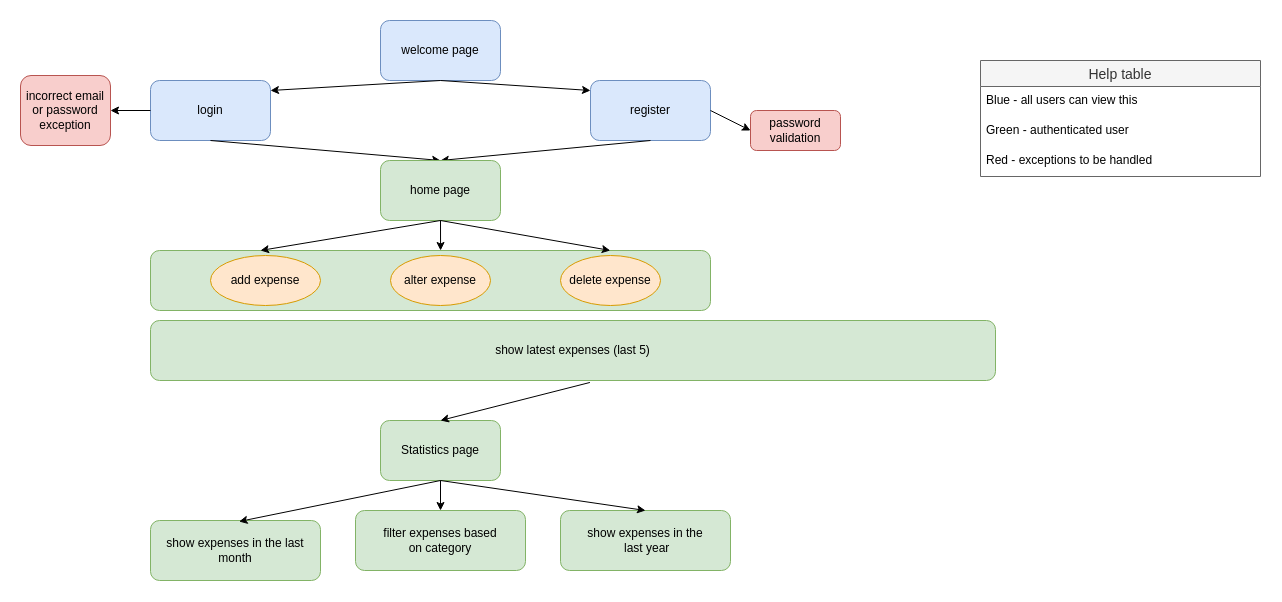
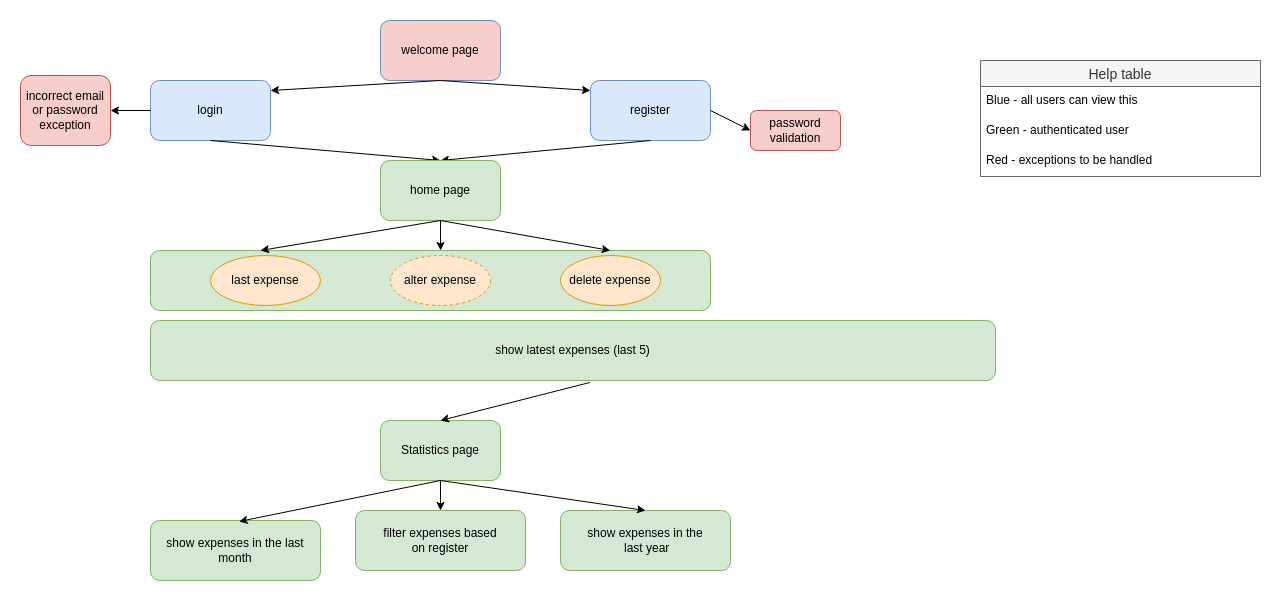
node "welcome page": fillcolor #dae8fc -> #f8cecc
node "add expense": label "add expense" -> "last expense"
node "alter expense": style solid -> dashed
node "filter expenses based on category": label "filter expenses based on category" -> "filter expenses based on register"
